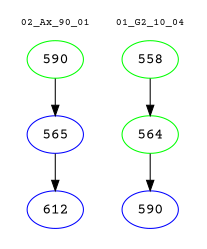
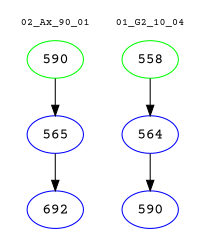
node "564": color green -> blue
node "612": label "612" -> "692"
